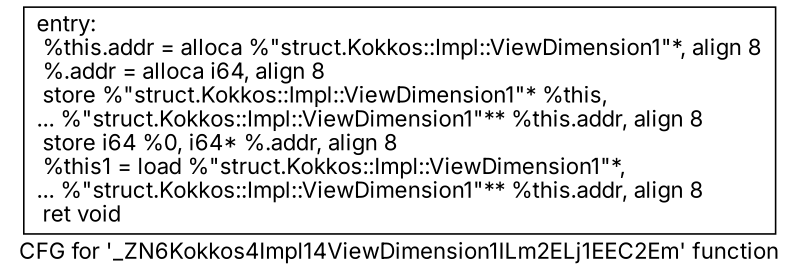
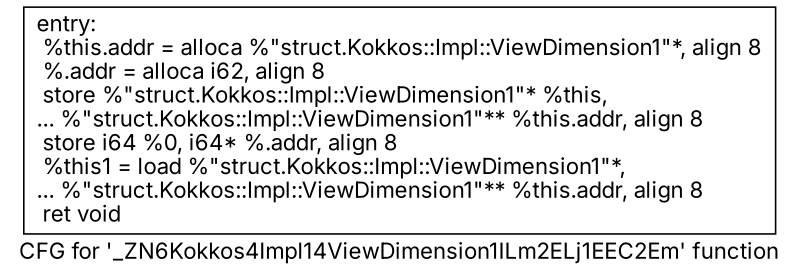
node "entry:": text "%.addr = alloca i64, align 8" -> "%.addr = alloca i62, align 8"
